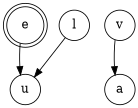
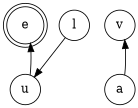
edge "v" -> "a": reversed
edge "e" -> "u": reversed
